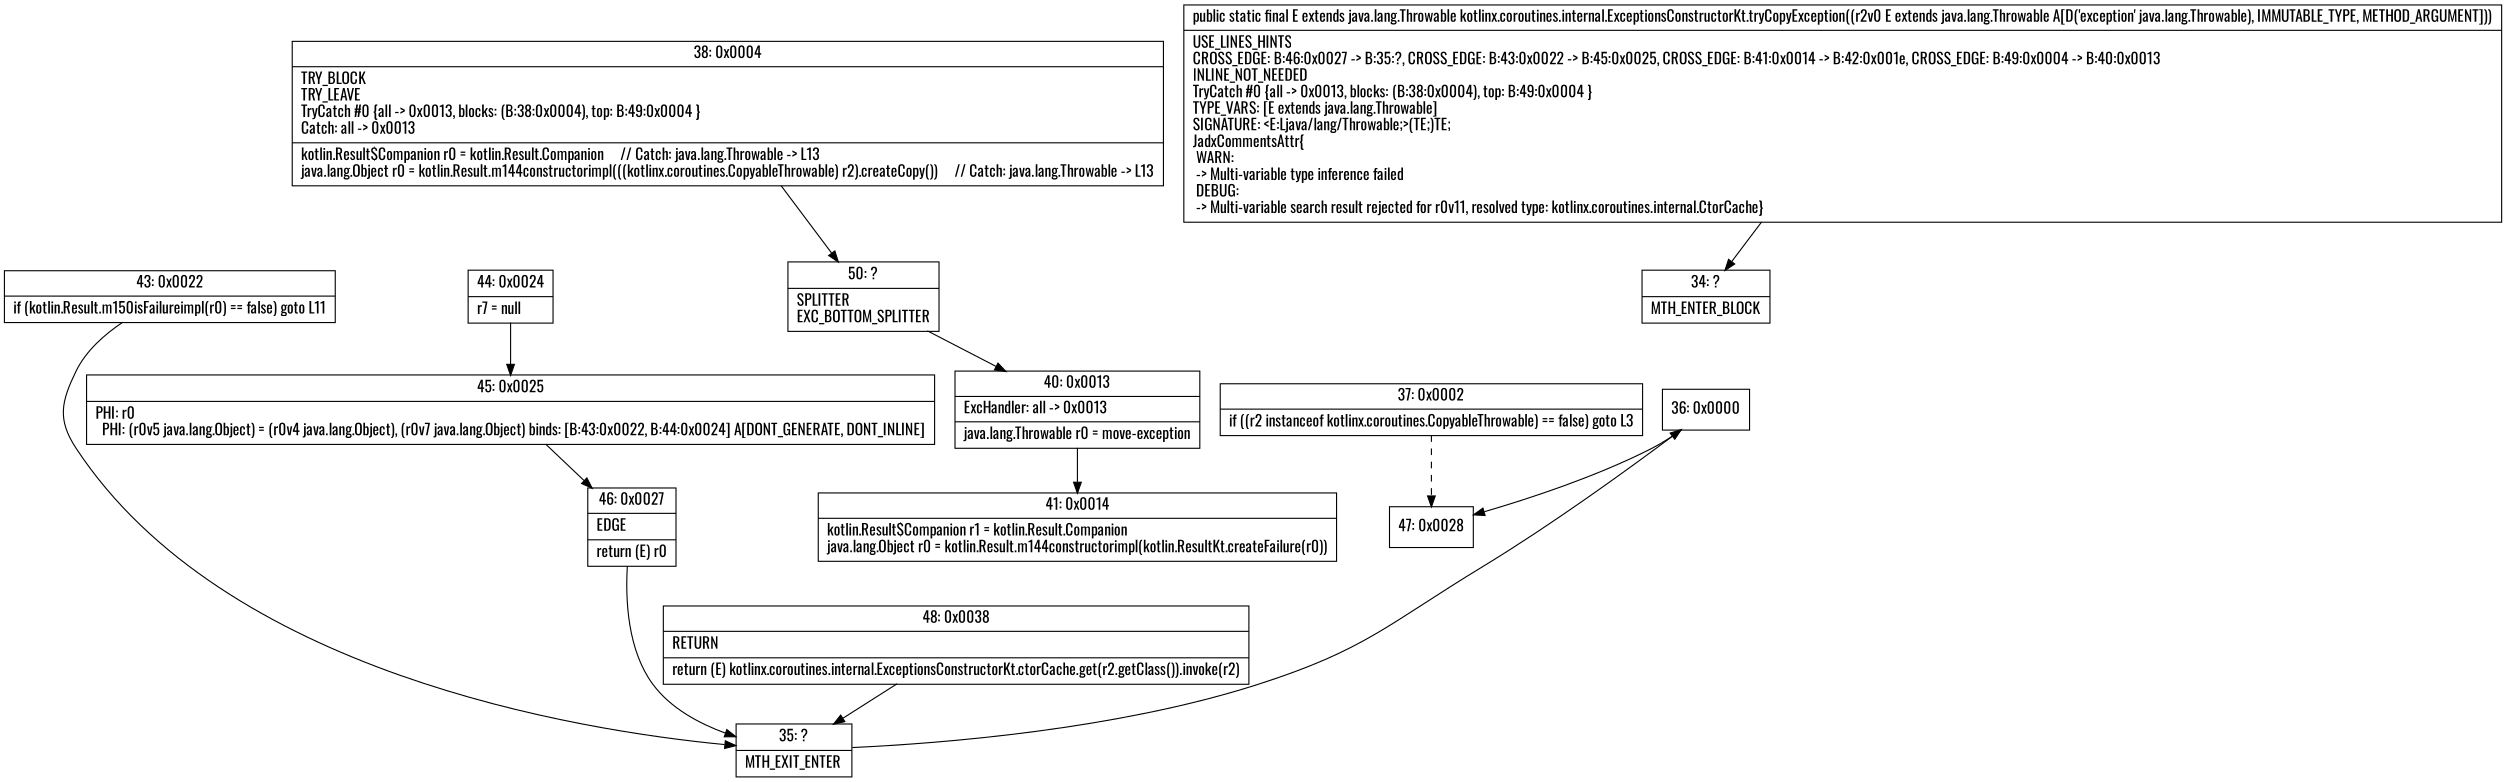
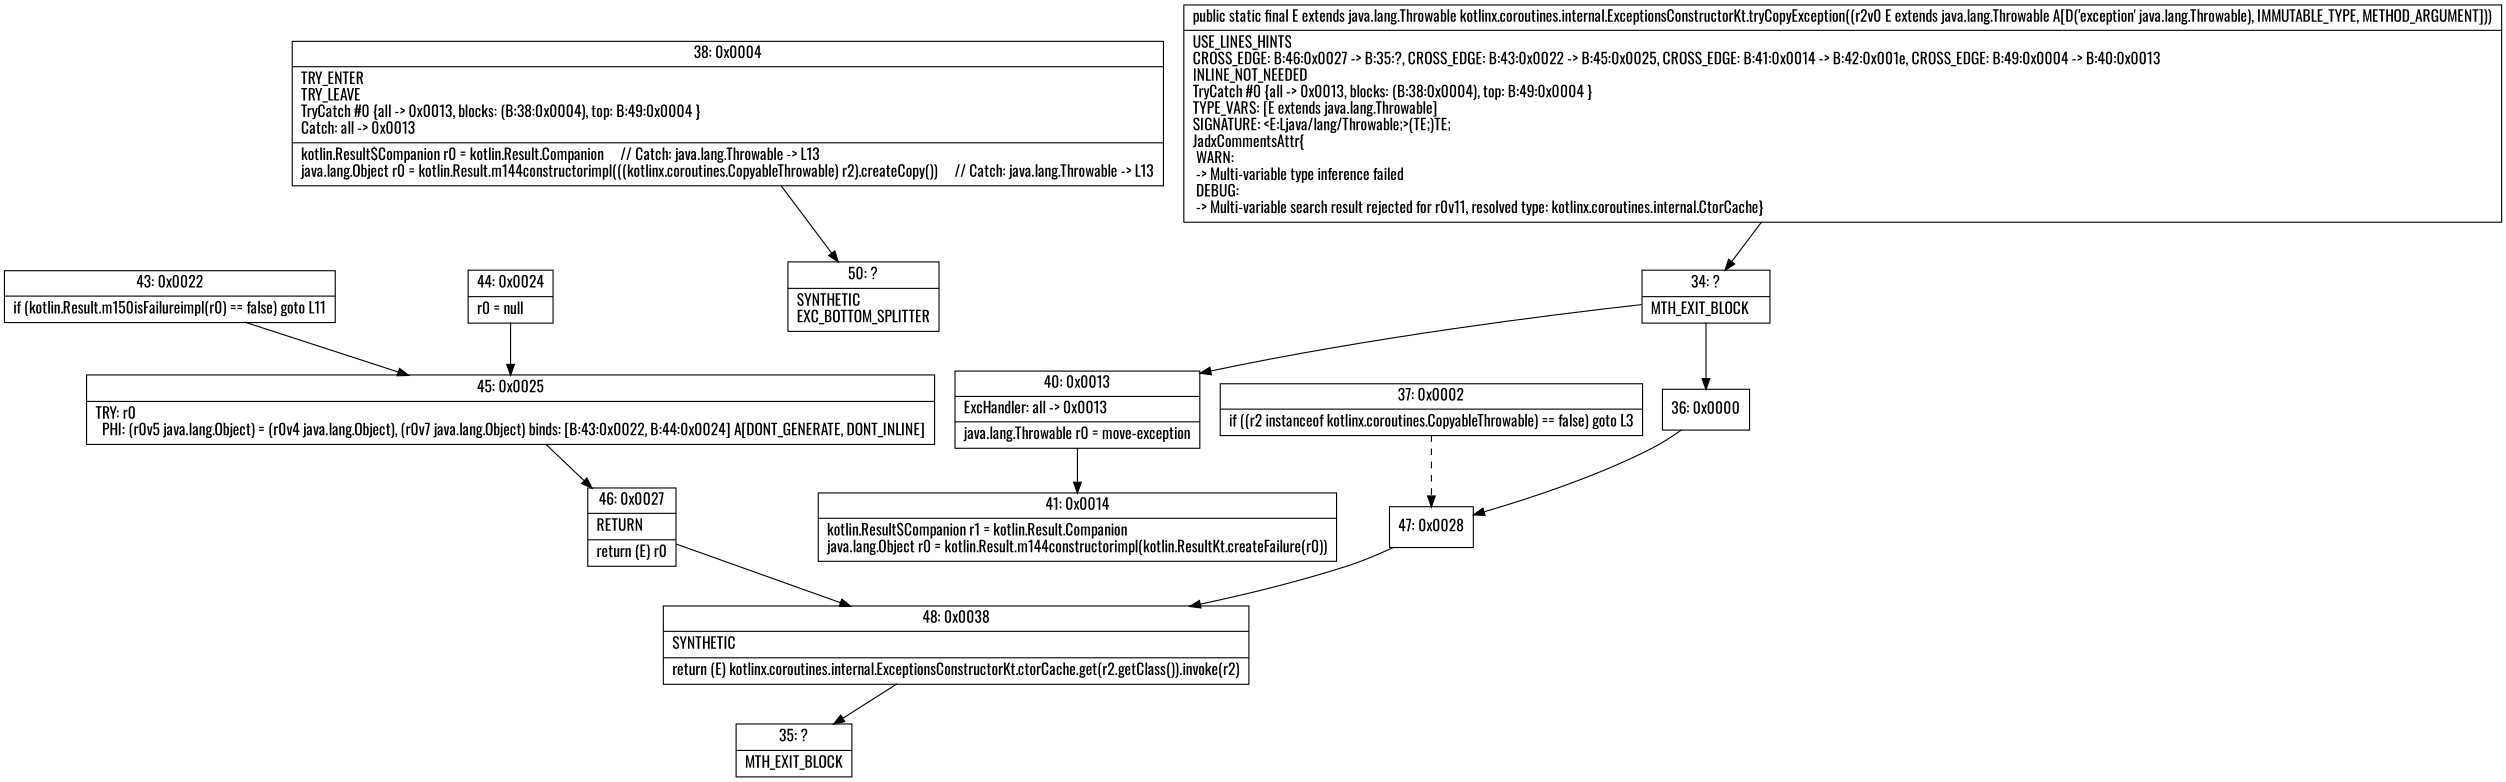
node "38: 0x0004": text "TRY_BLOCK" -> "TRY_ENTER"
node "50: ?": text "SPLITTER" -> "SYNTHETIC"
node "44: 0x0024": text "r7 = null" -> "r0 = null"
node "34: ?": text "MTH_ENTER_BLOCK" -> "MTH_EXIT_BLOCK"
edge "50: ?" -> "40: 0x0013": now "34: ?" -> "40: 0x0013"
node "45: 0x0025": text "PHI: r0" -> "TRY: r0"
node "46: 0x0027": text "EDGE" -> "RETURN"
edge "47: 0x0028" -> "48: 0x0038": added
edge "43: 0x0022" -> "35: ?": now "43: 0x0022" -> "45: 0x0025"
node "48: 0x0038": text "RETURN" -> "SYNTHETIC"
edge "46: 0x0027" -> "35: ?": now "46: 0x0027" -> "48: 0x0038"
edge "35: ?" -> "36: 0x0000": now "34: ?" -> "36: 0x0000"
node "35: ?": text "MTH_EXIT_ENTER" -> "MTH_EXIT_BLOCK"
